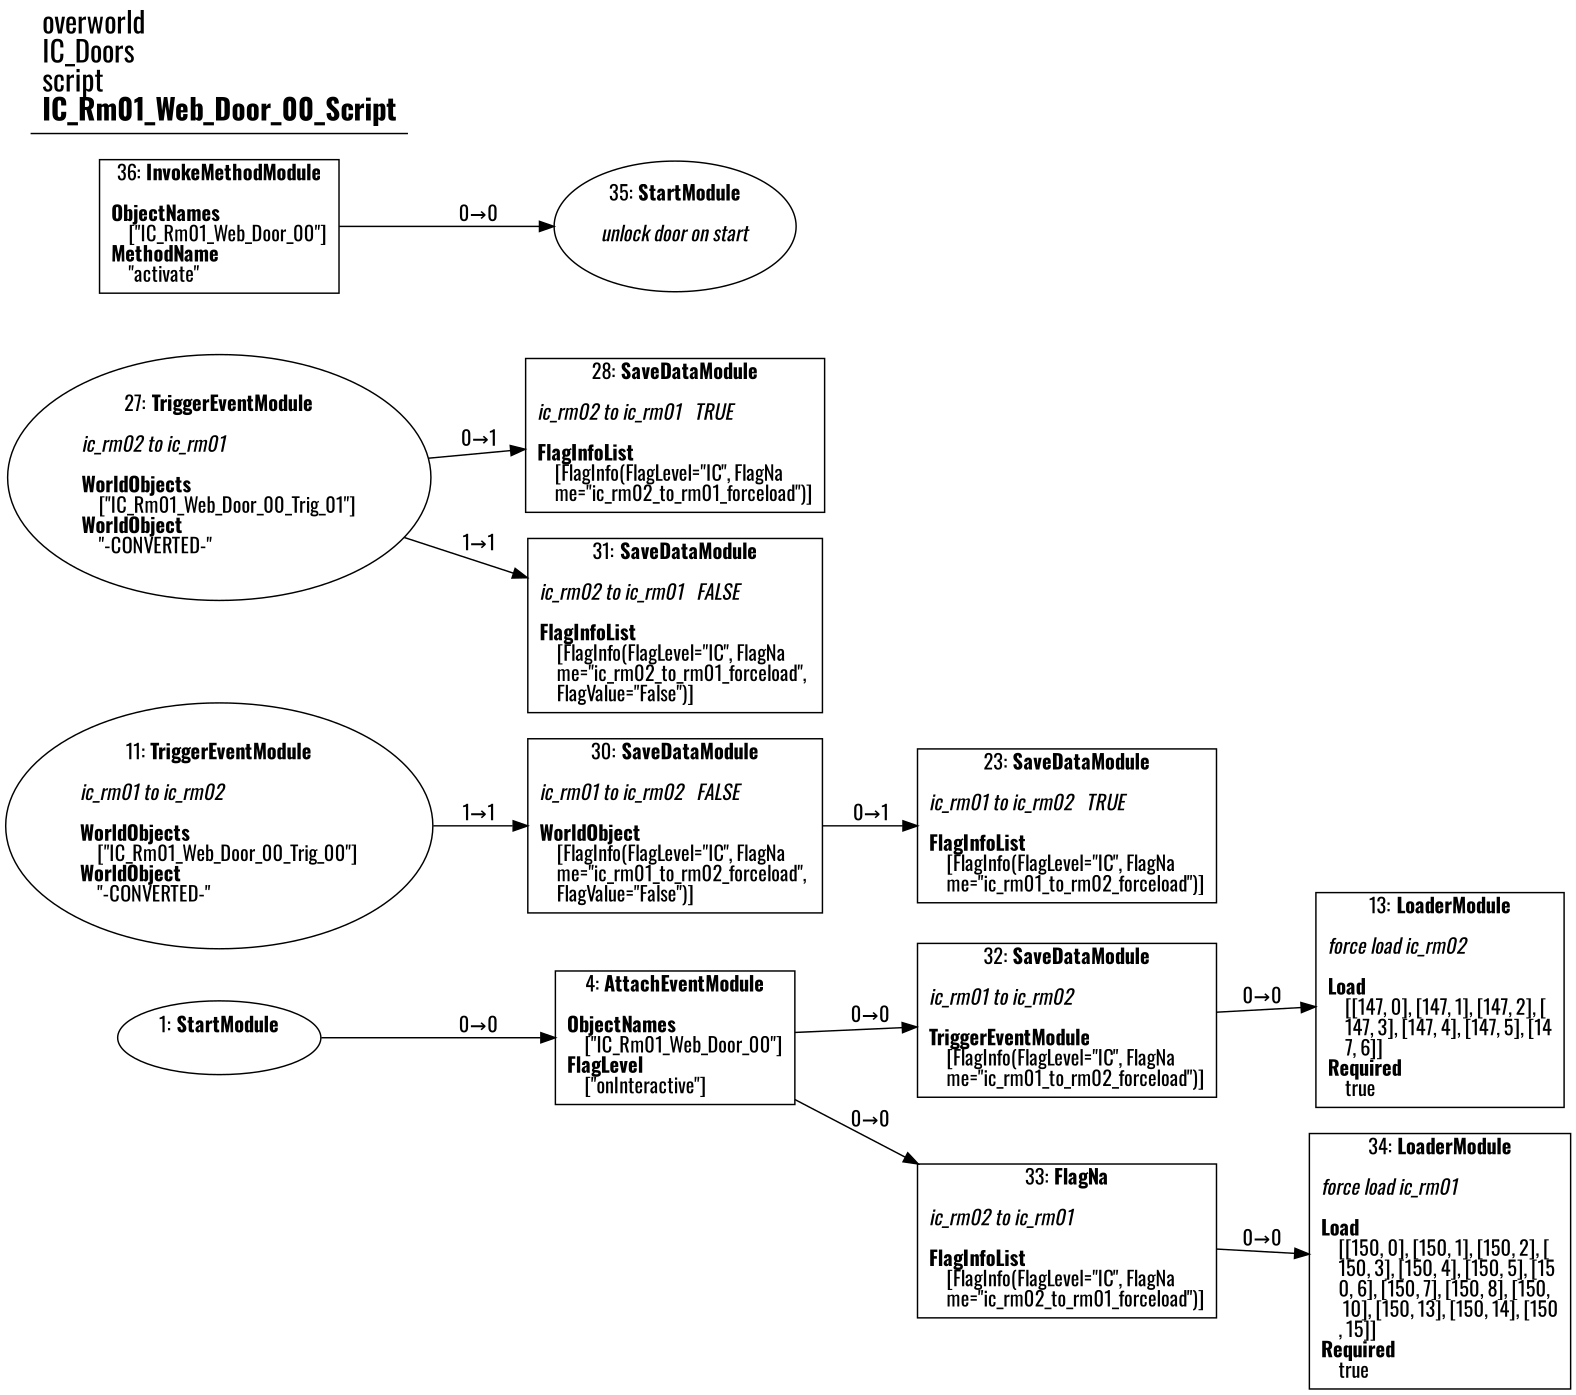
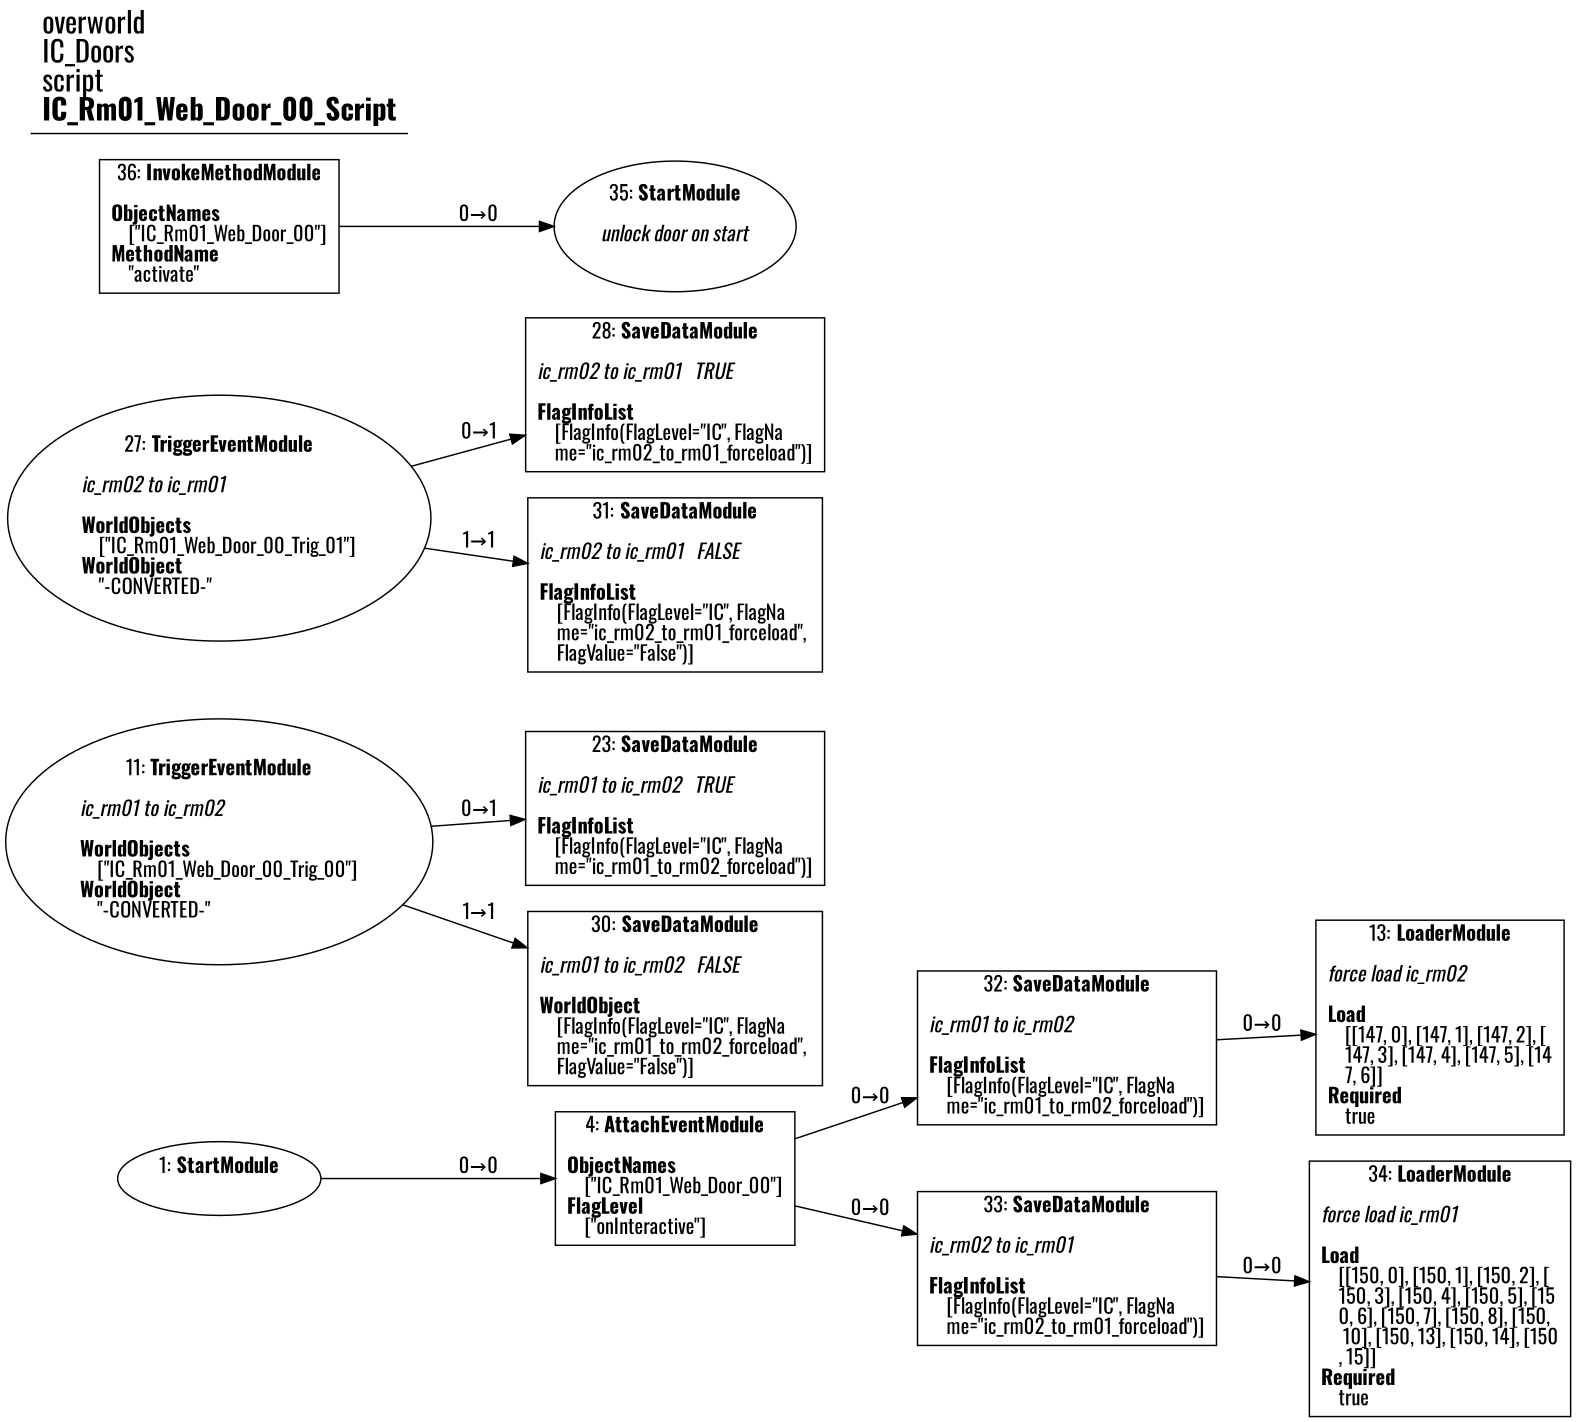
edge "30:" -> "23:": now "11:" -> "23:"
node "32:": text "TriggerEventModule" -> "FlagInfoList"
node "33:": text "FlagNa" -> "SaveDataModule"
